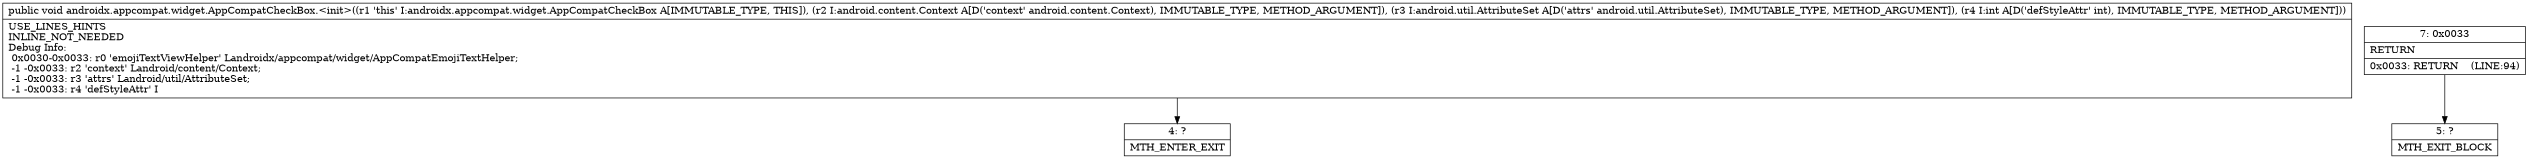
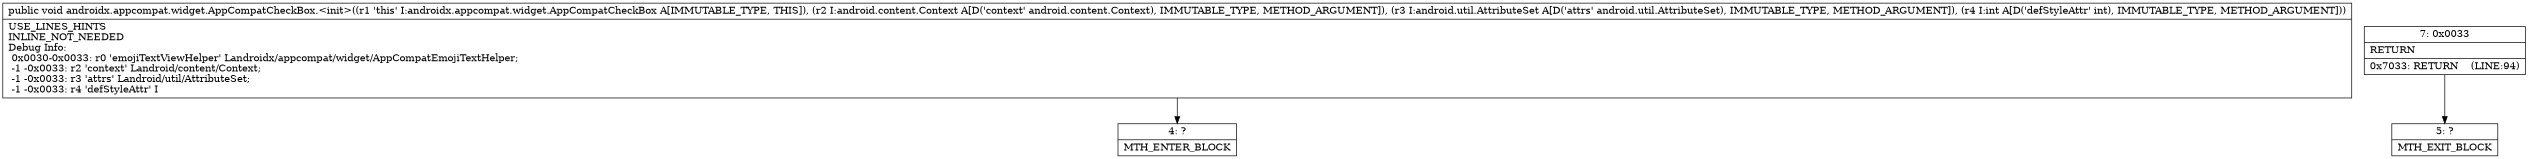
node "7: 0x0033": text "0x0033: RETURN    (LINE:94)" -> "0x7033: RETURN    (LINE:94)"
node "4: ?": text "MTH_ENTER_EXIT" -> "MTH_ENTER_BLOCK"
